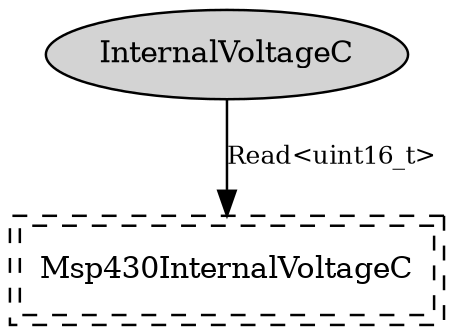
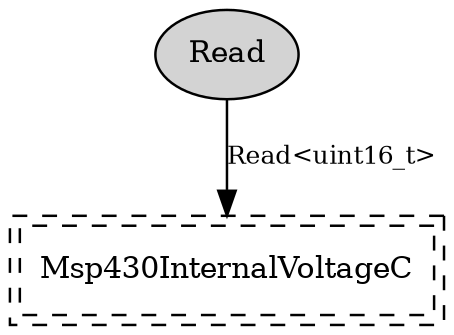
node "InternalVoltageC": label "InternalVoltageC" -> "Read"
